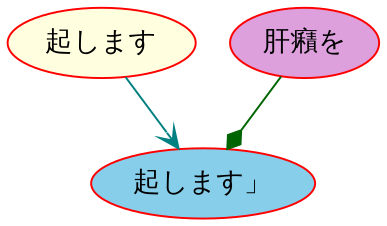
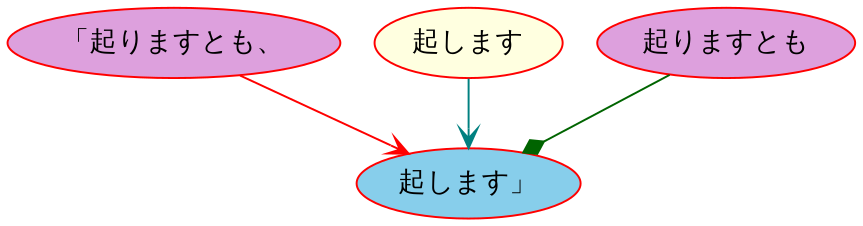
node "「起りますとも、": added
node "肝癪を": label "肝癪を" -> "起りますとも"
